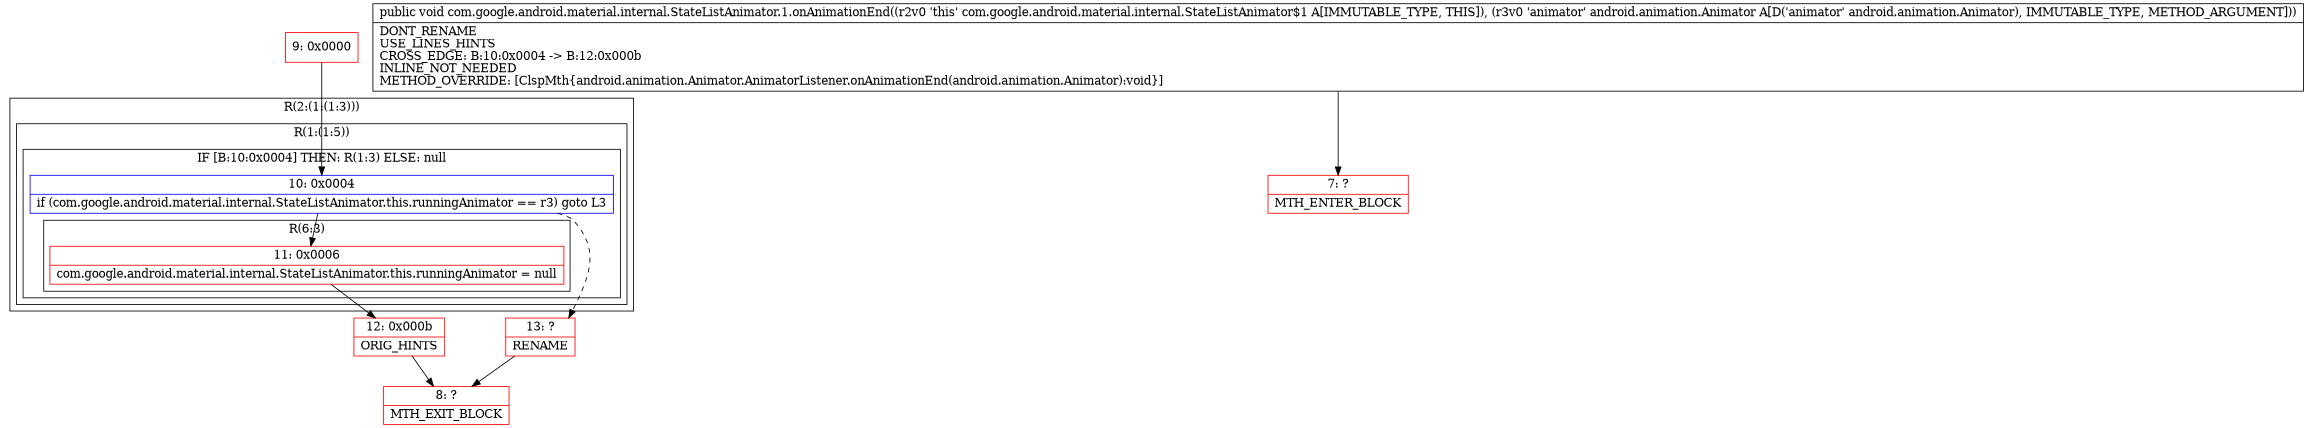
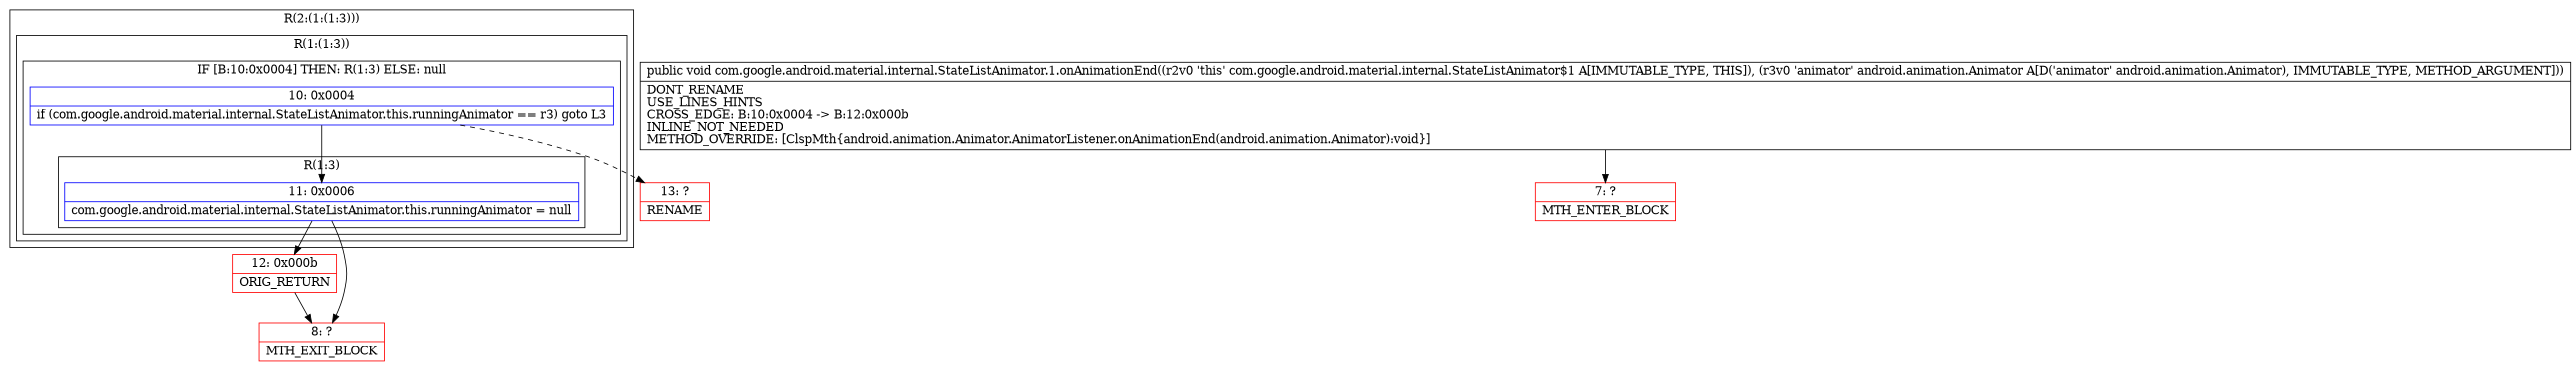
node "9: 0x0000": removed
cluster "R(1:(1:5))": label "R(1:(1:5))" -> "R(1:(1:3))"
cluster "R(6:3)": label "R(6:3)" -> "R(1:3)"
node "11: 0x0006": color red -> blue
node "12: 0x000b": text "ORIG_HINTS" -> "ORIG_RETURN"
edge "13: ?" -> "8: ?": now "11: 0x0006" -> "8: ?"
